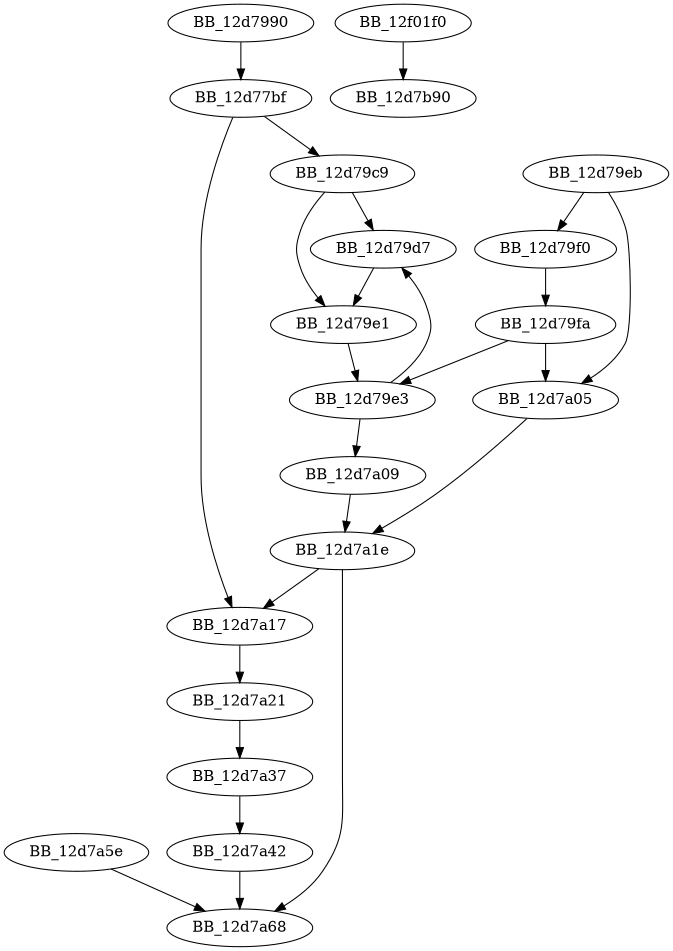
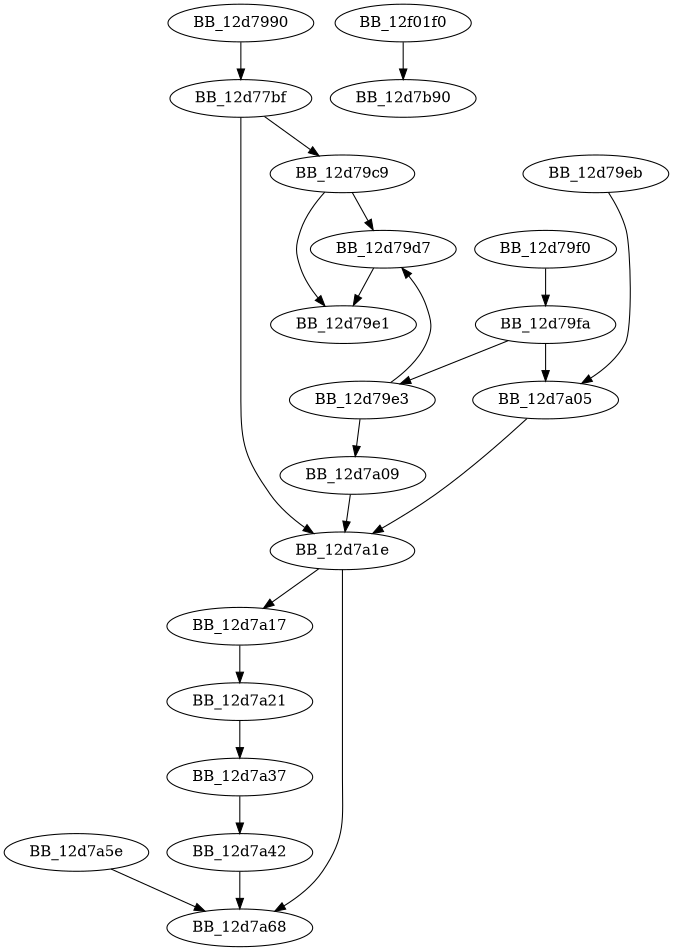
edge "BB_12d79eb" -> "BB_12d79f0": removed
edge "BB_12d77bf" -> "BB_12d7a17": now "BB_12d77bf" -> "BB_12d7a1e"
edge "BB_12d79e1" -> "BB_12d79e3": removed
